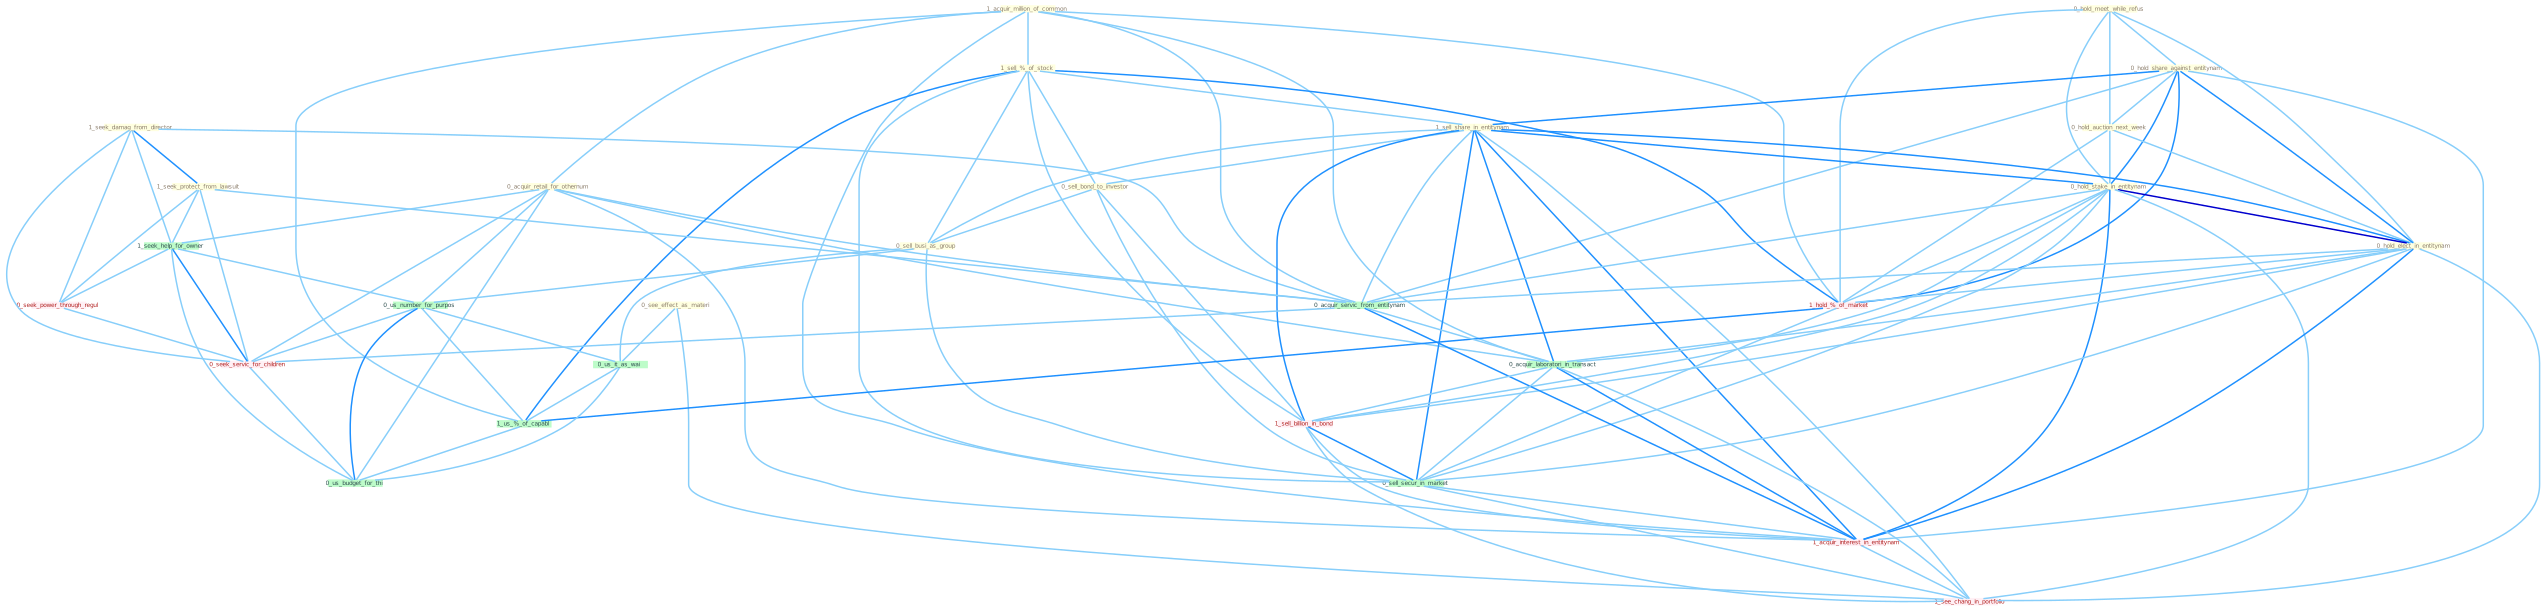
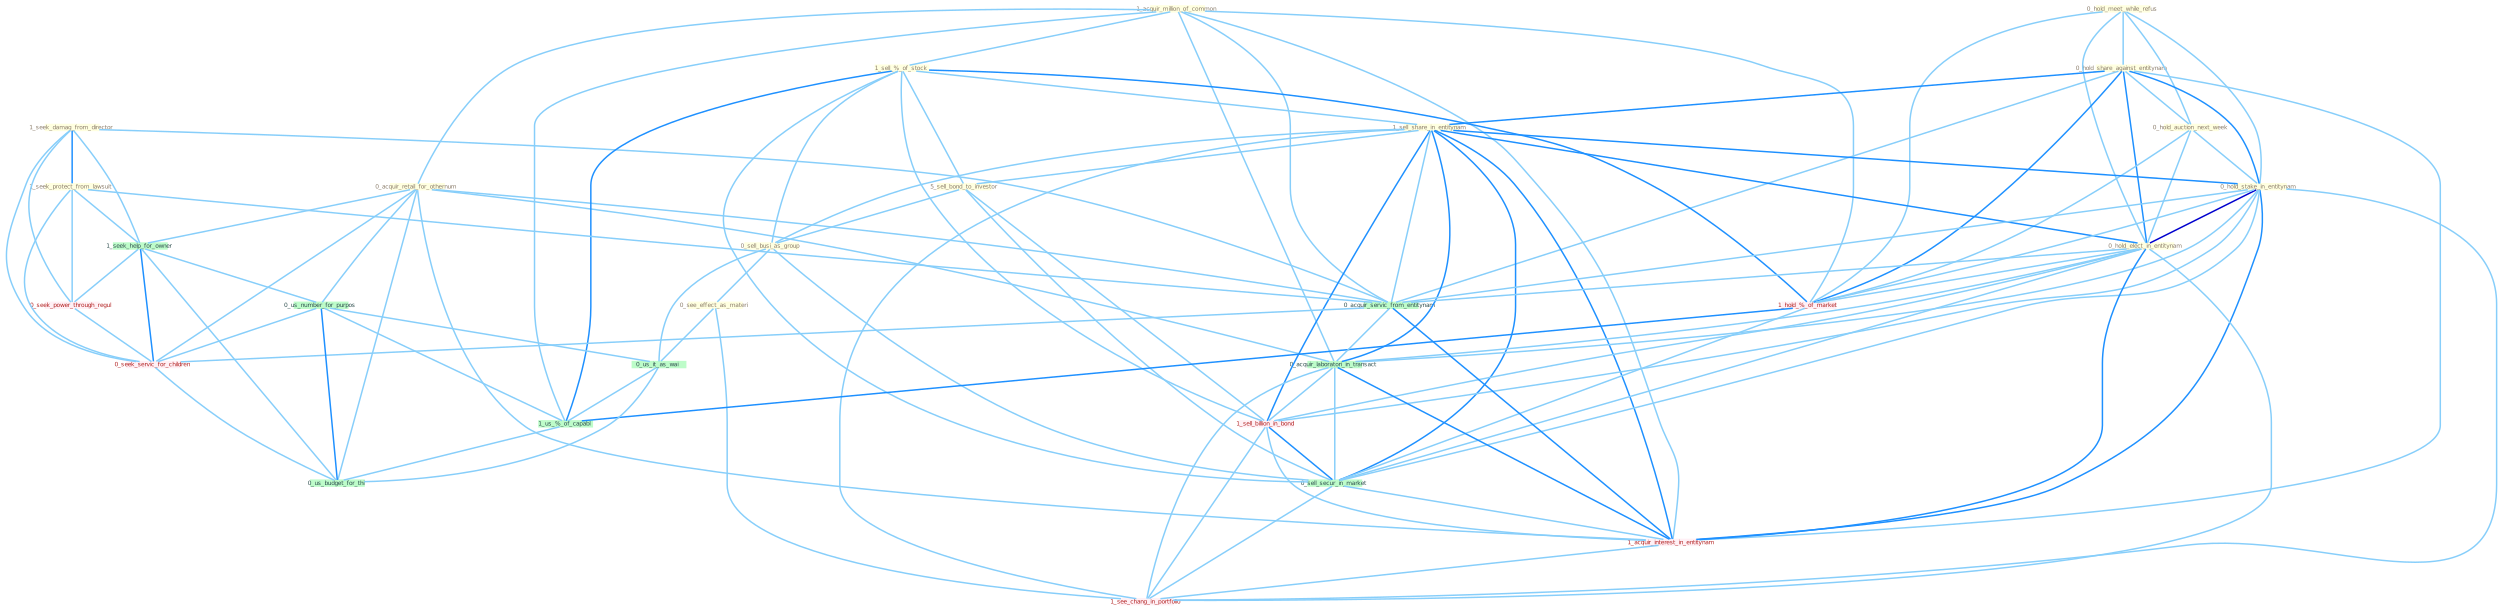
node "0_sell_bond_to_investor": label "0_sell_bond_to_investor" -> "5_sell_bond_to_investor"
edge "0_sell_busi_as_group" -- "0_us_number_for_purpos": now "0_sell_busi_as_group" -- "0_see_effect_as_materi"
